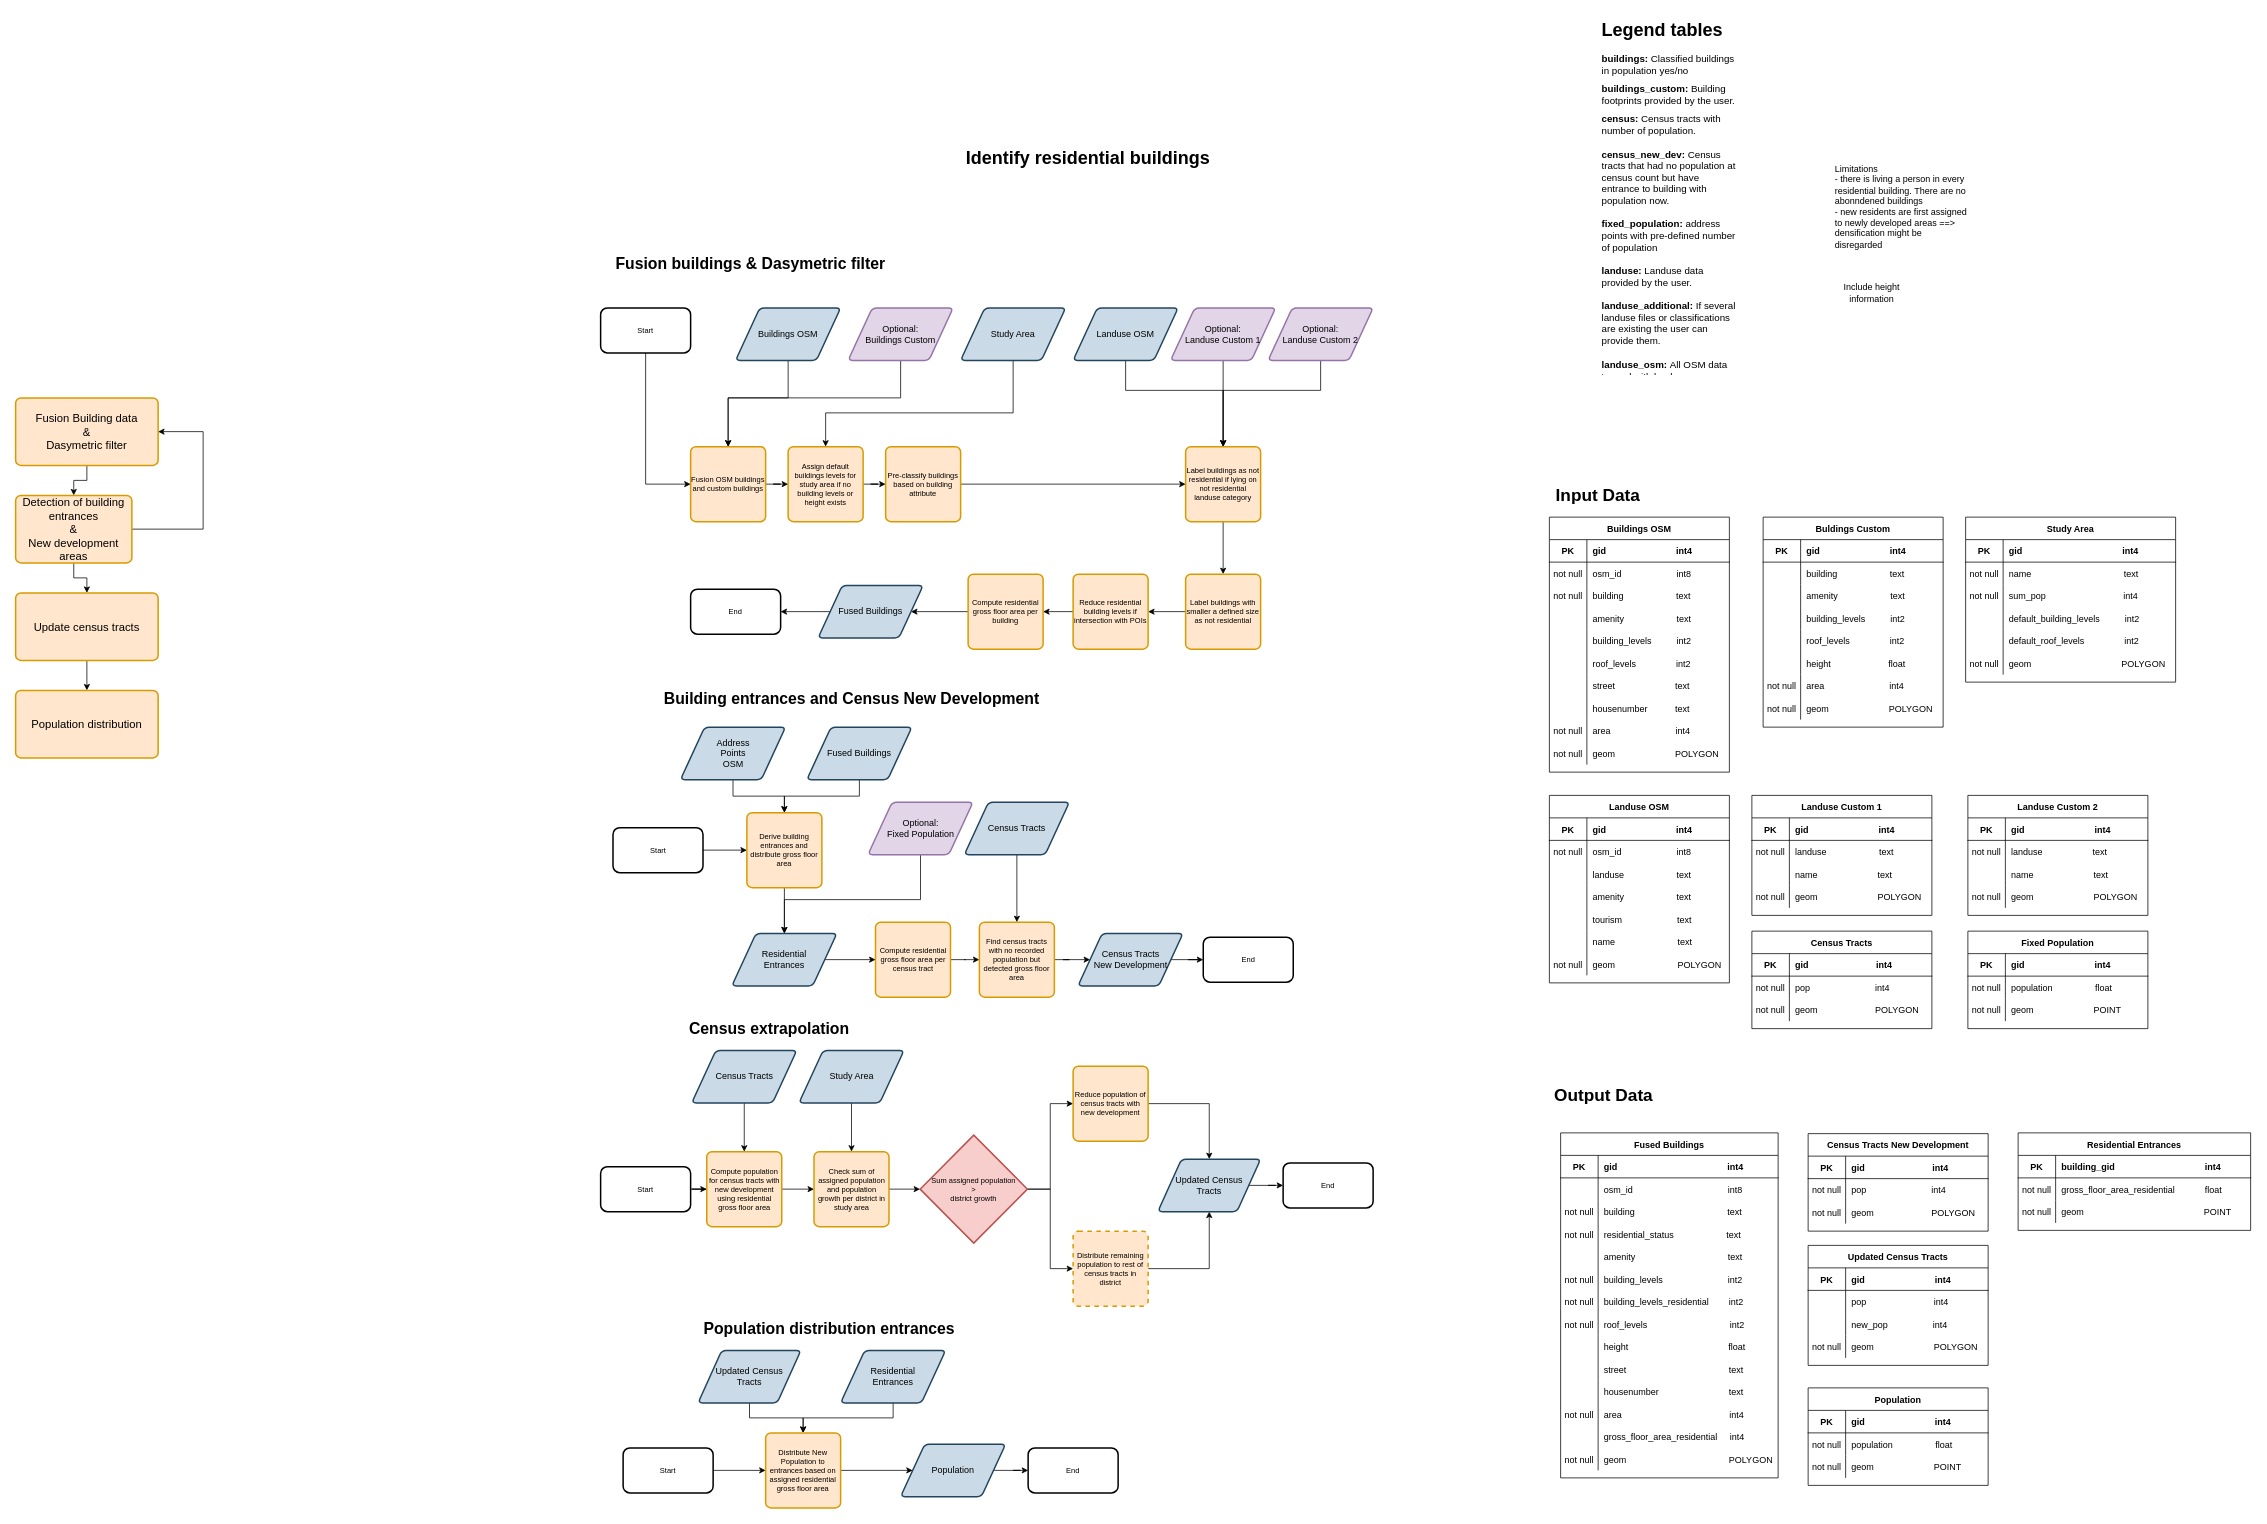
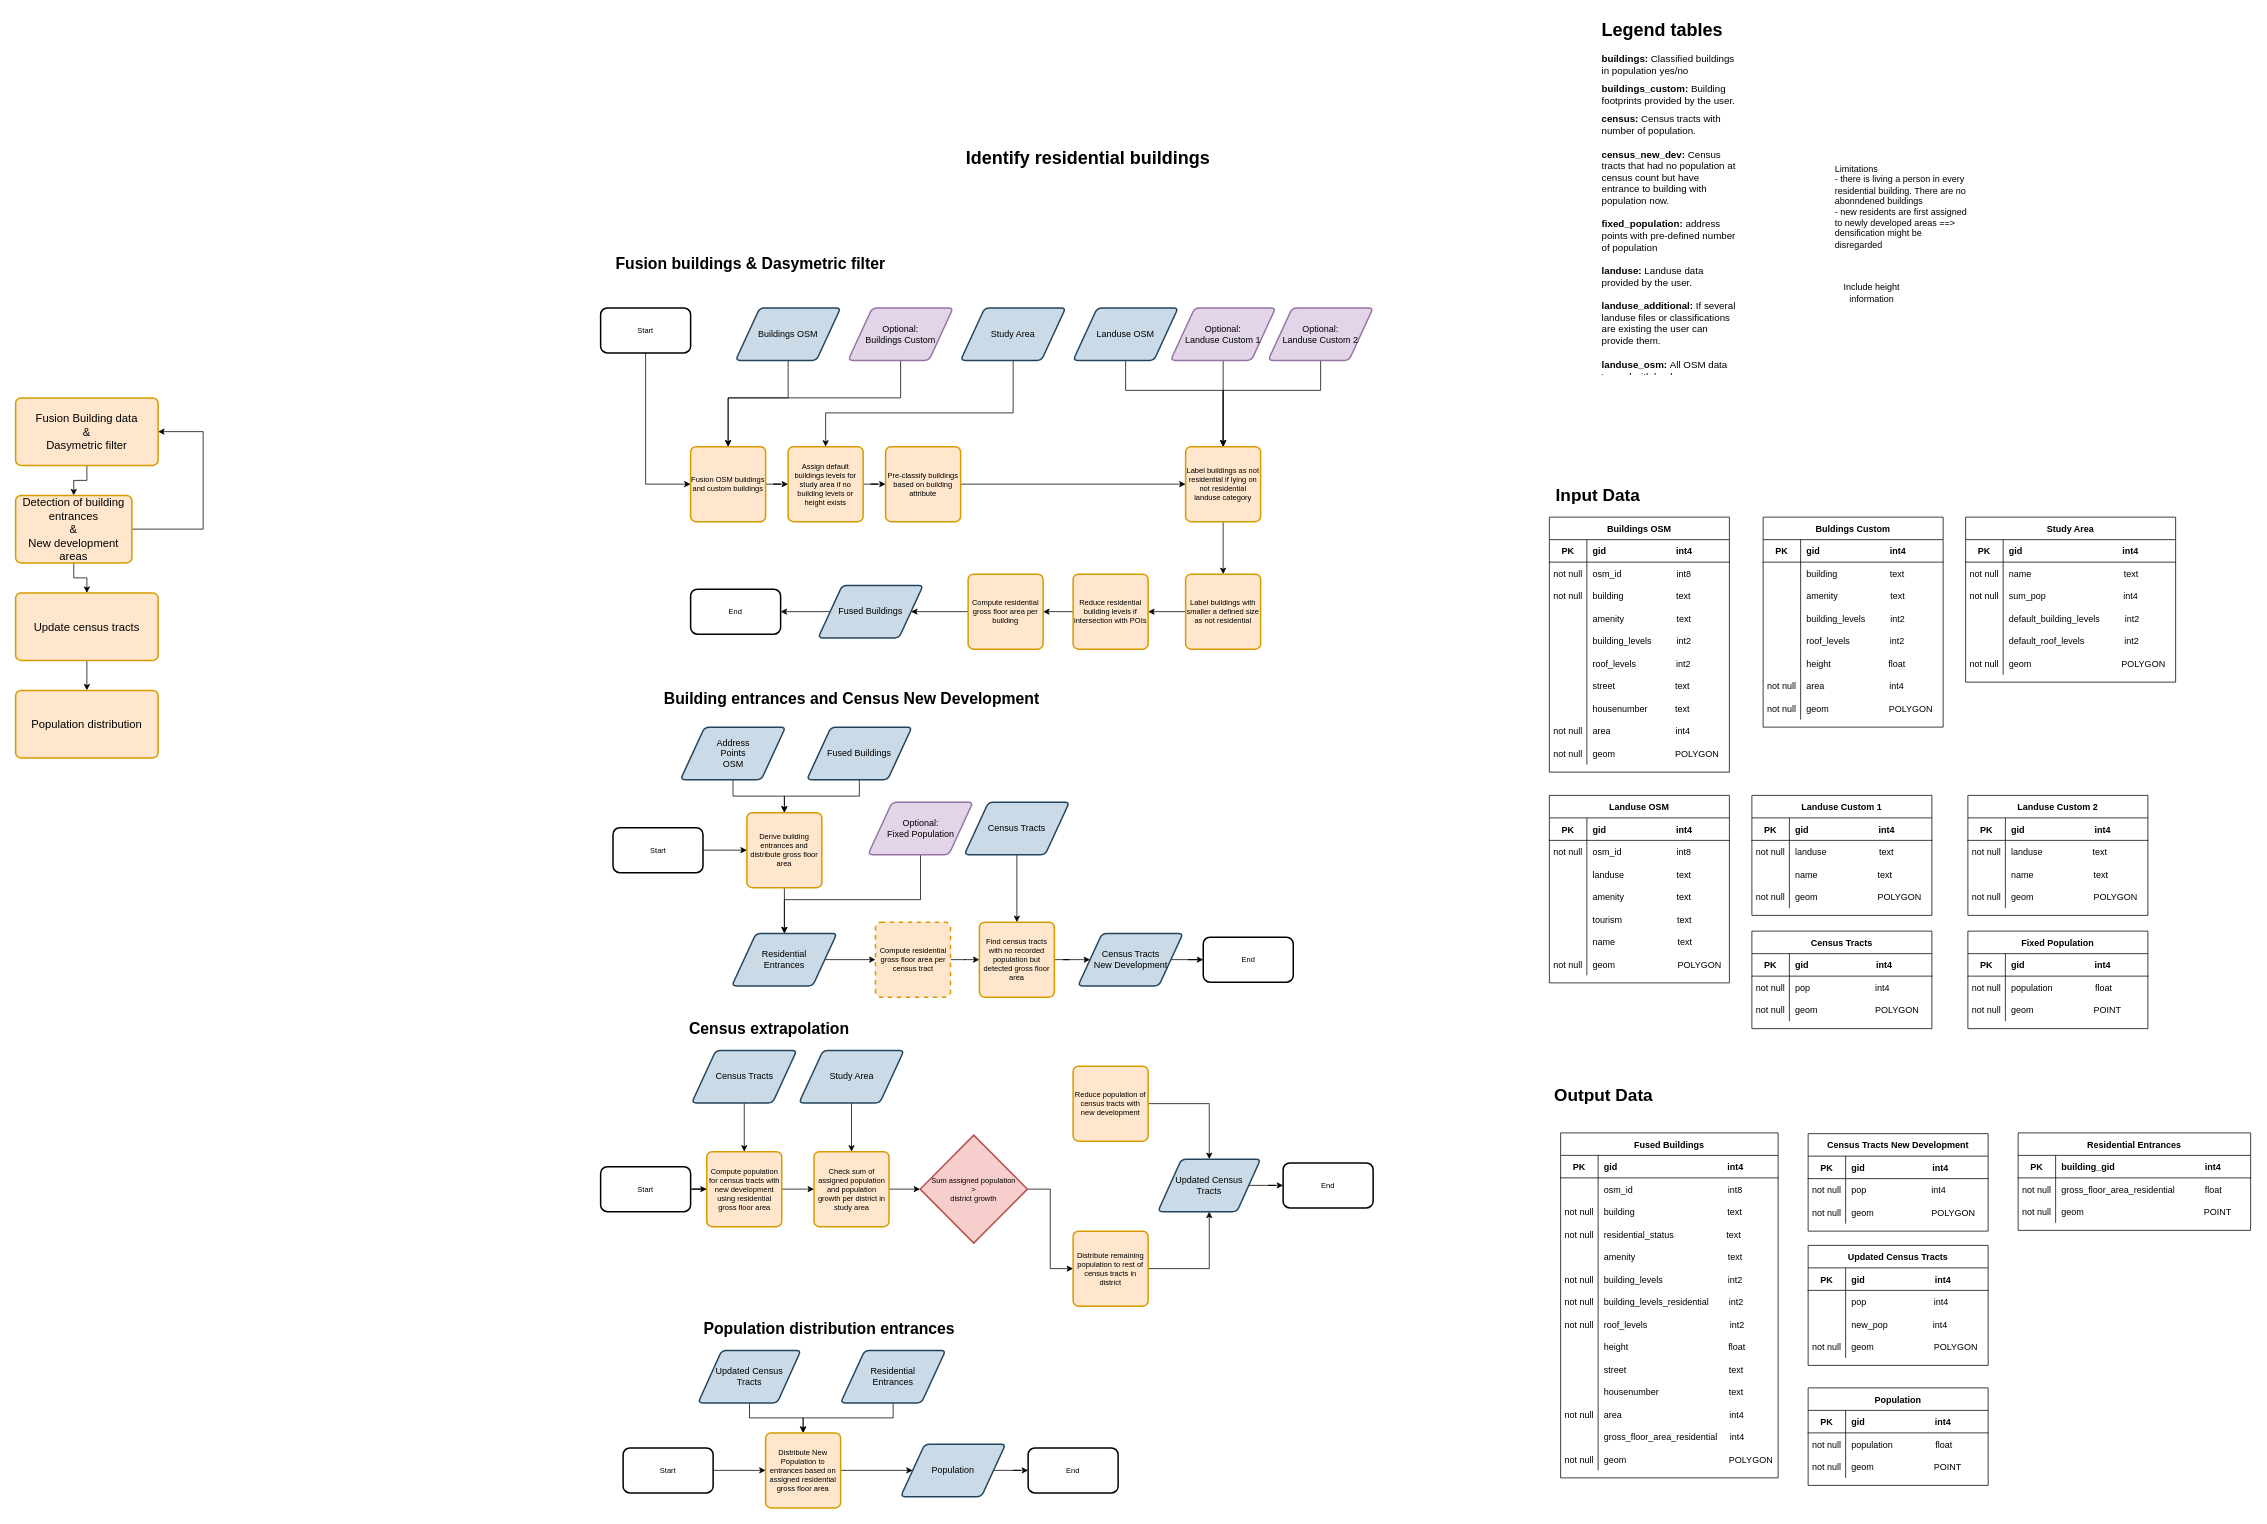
node "Compute residential gross floor area per census tract": style solid -> dashed
edge "Sum assigned population > district growth" -> "Reduce population of census tracts with new development": removed
node "Distribute remaining population to rest of census tracts in district": style dashed -> solid
